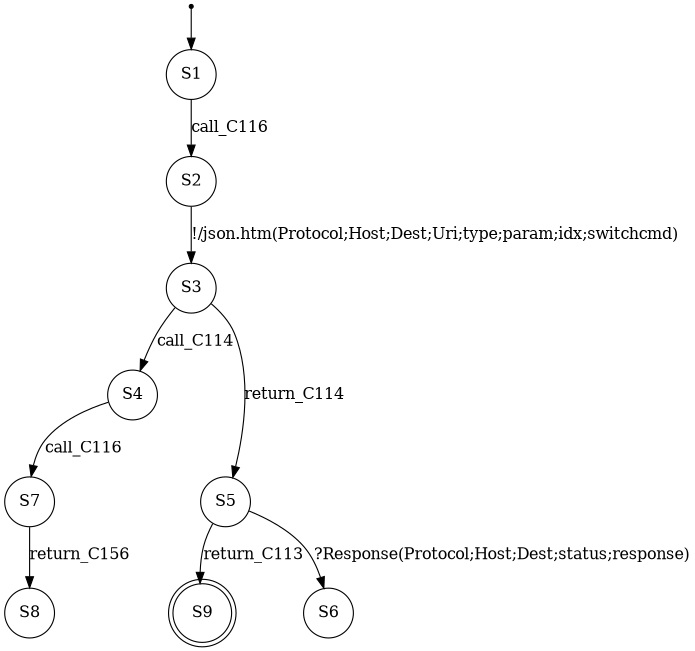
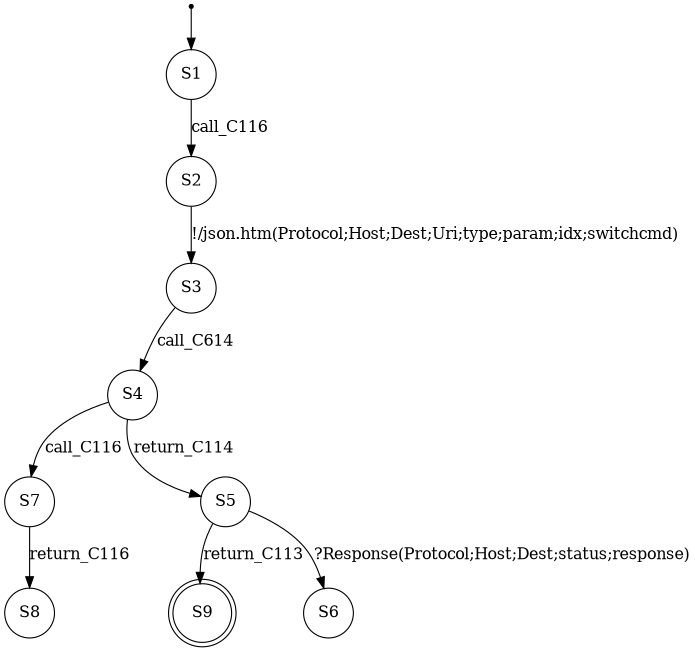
edge "S3" -> "S4": label "call_C114" -> "call_C614"
edge "S3" -> "S5": now "S4" -> "S5"
edge "S7" -> "S8": label "return_C156" -> "return_C116"
